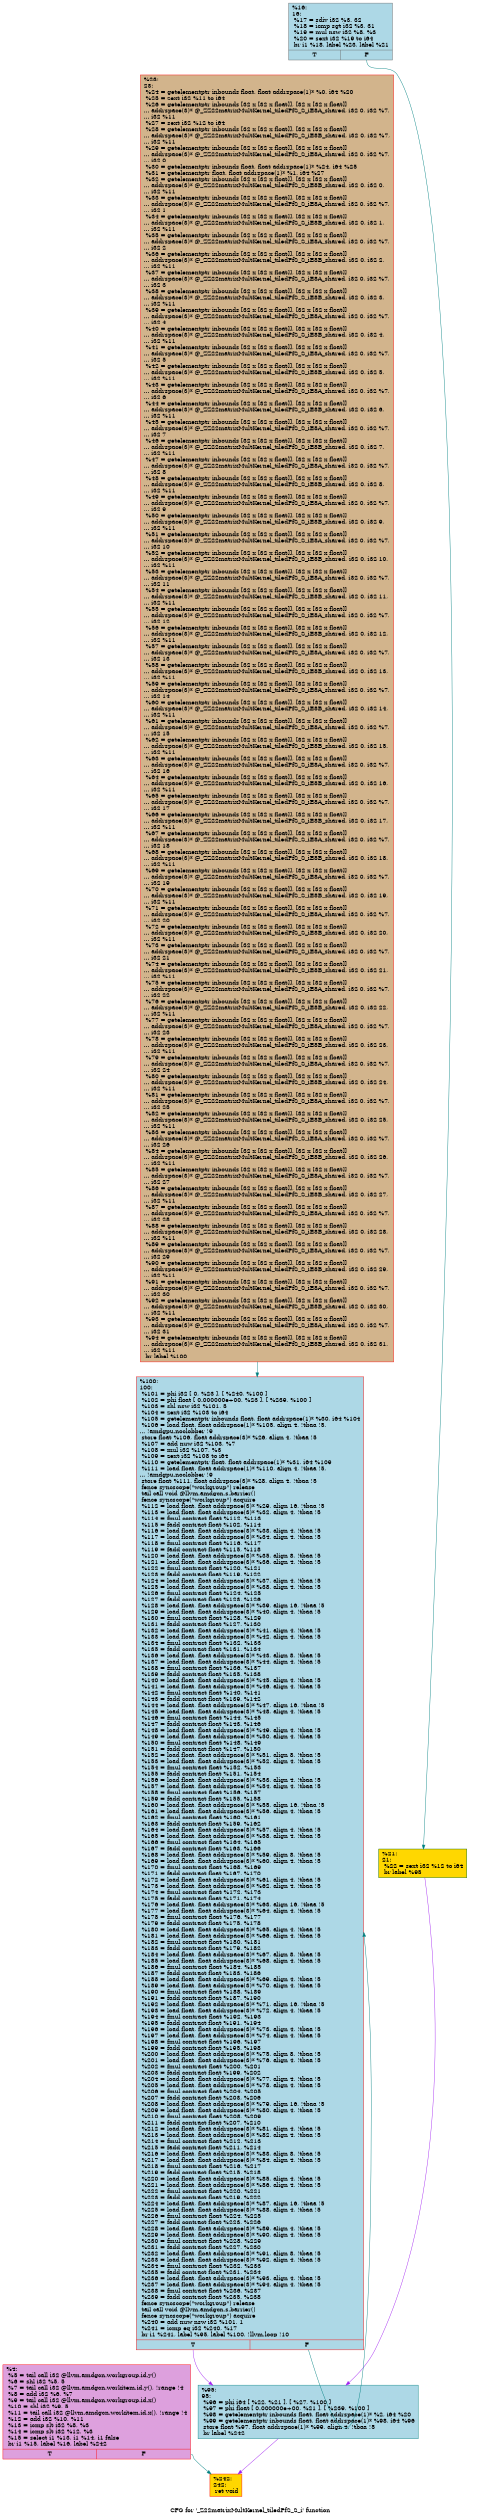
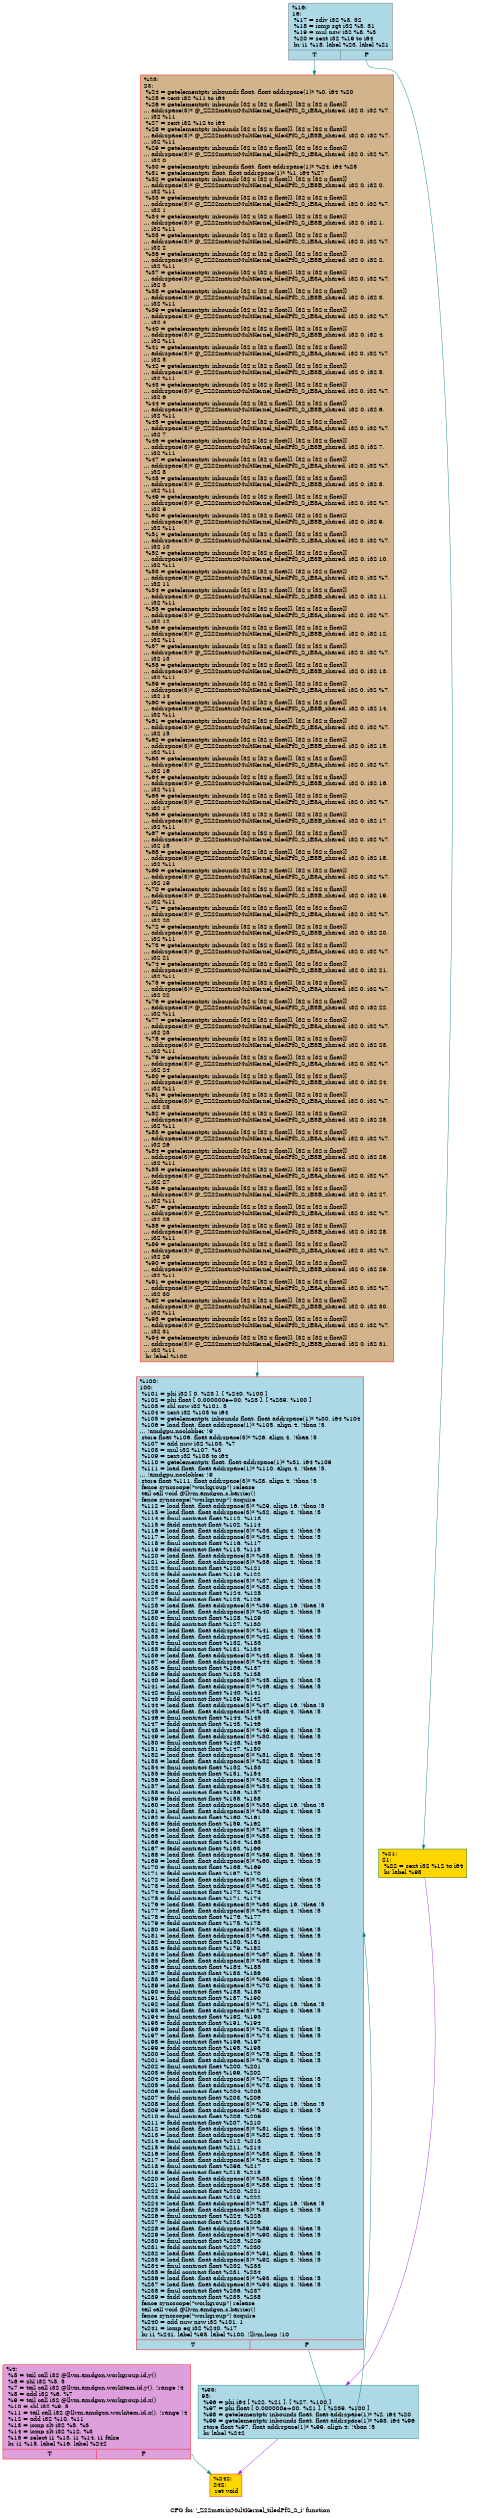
edge "%16:" -> "%23:": added
node "%100:": text "%218 = fmul contract float %216, %217" -> "%218 = fmul contract float %296, %217"
edge "%100:" -> "%95:": removed
